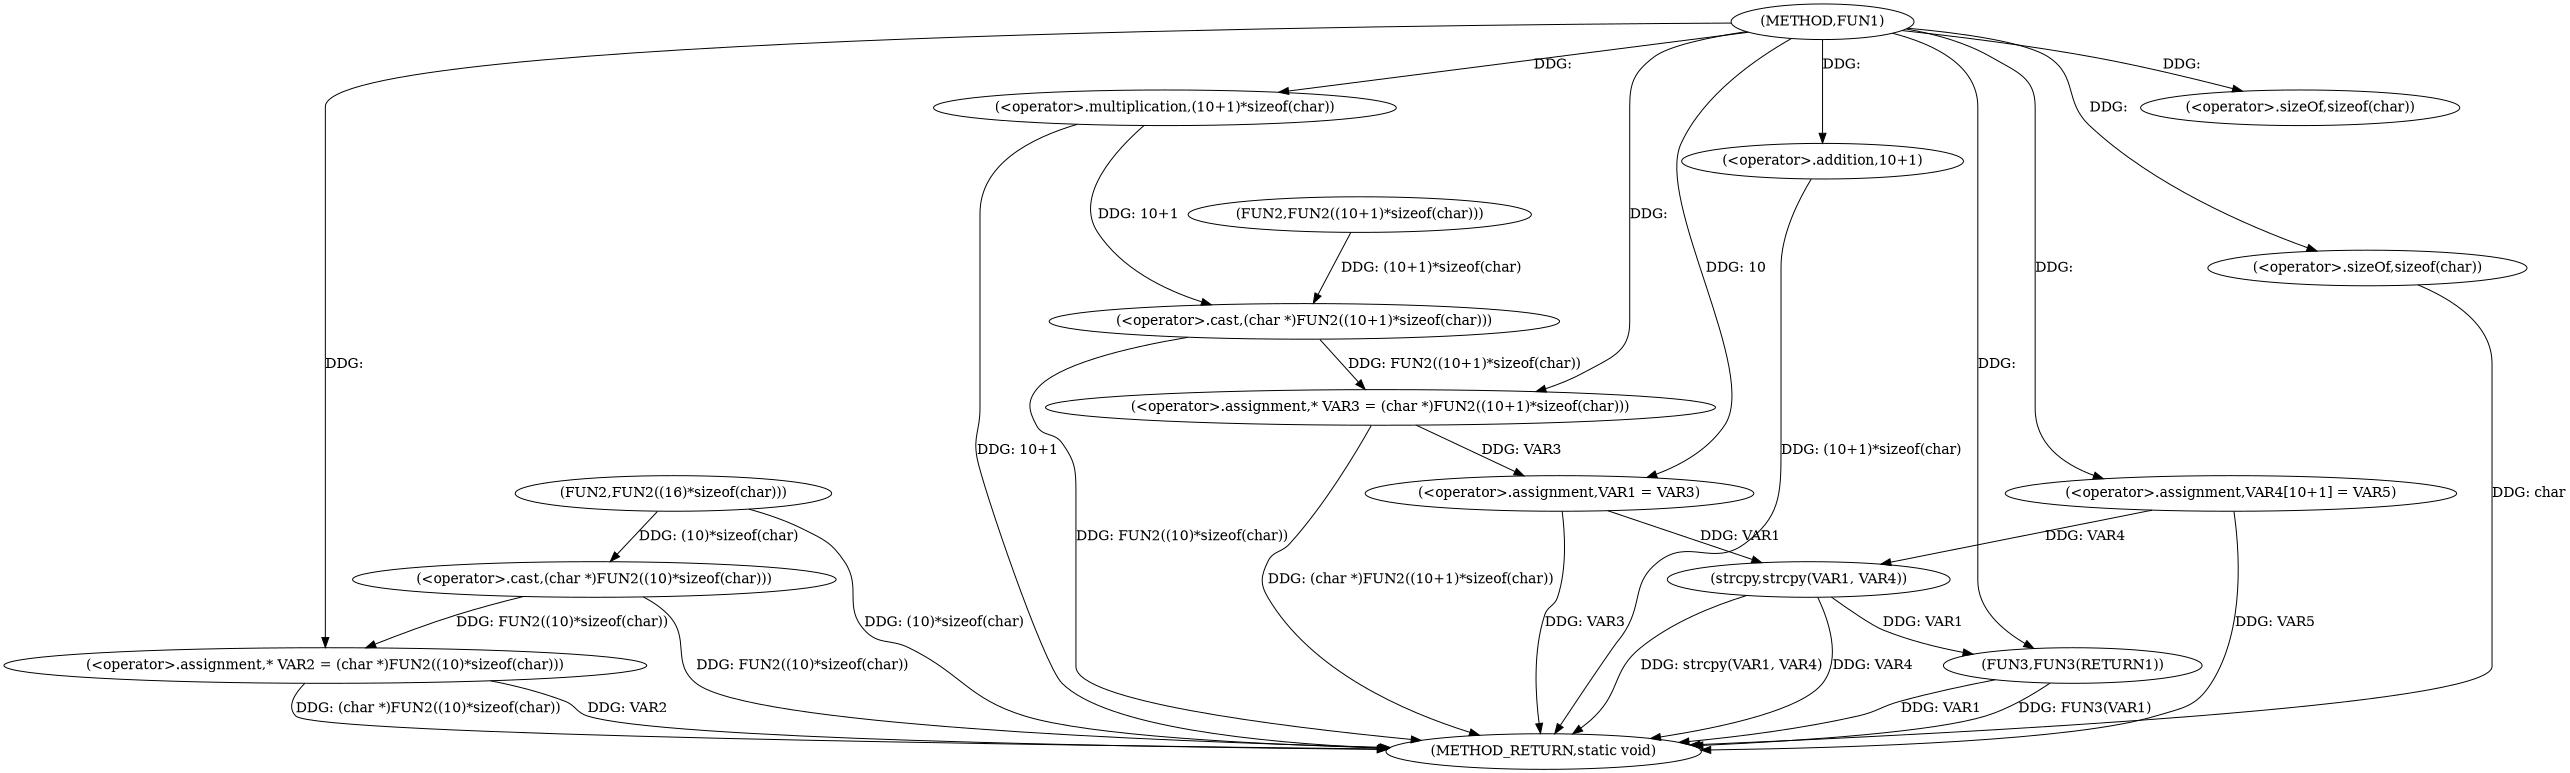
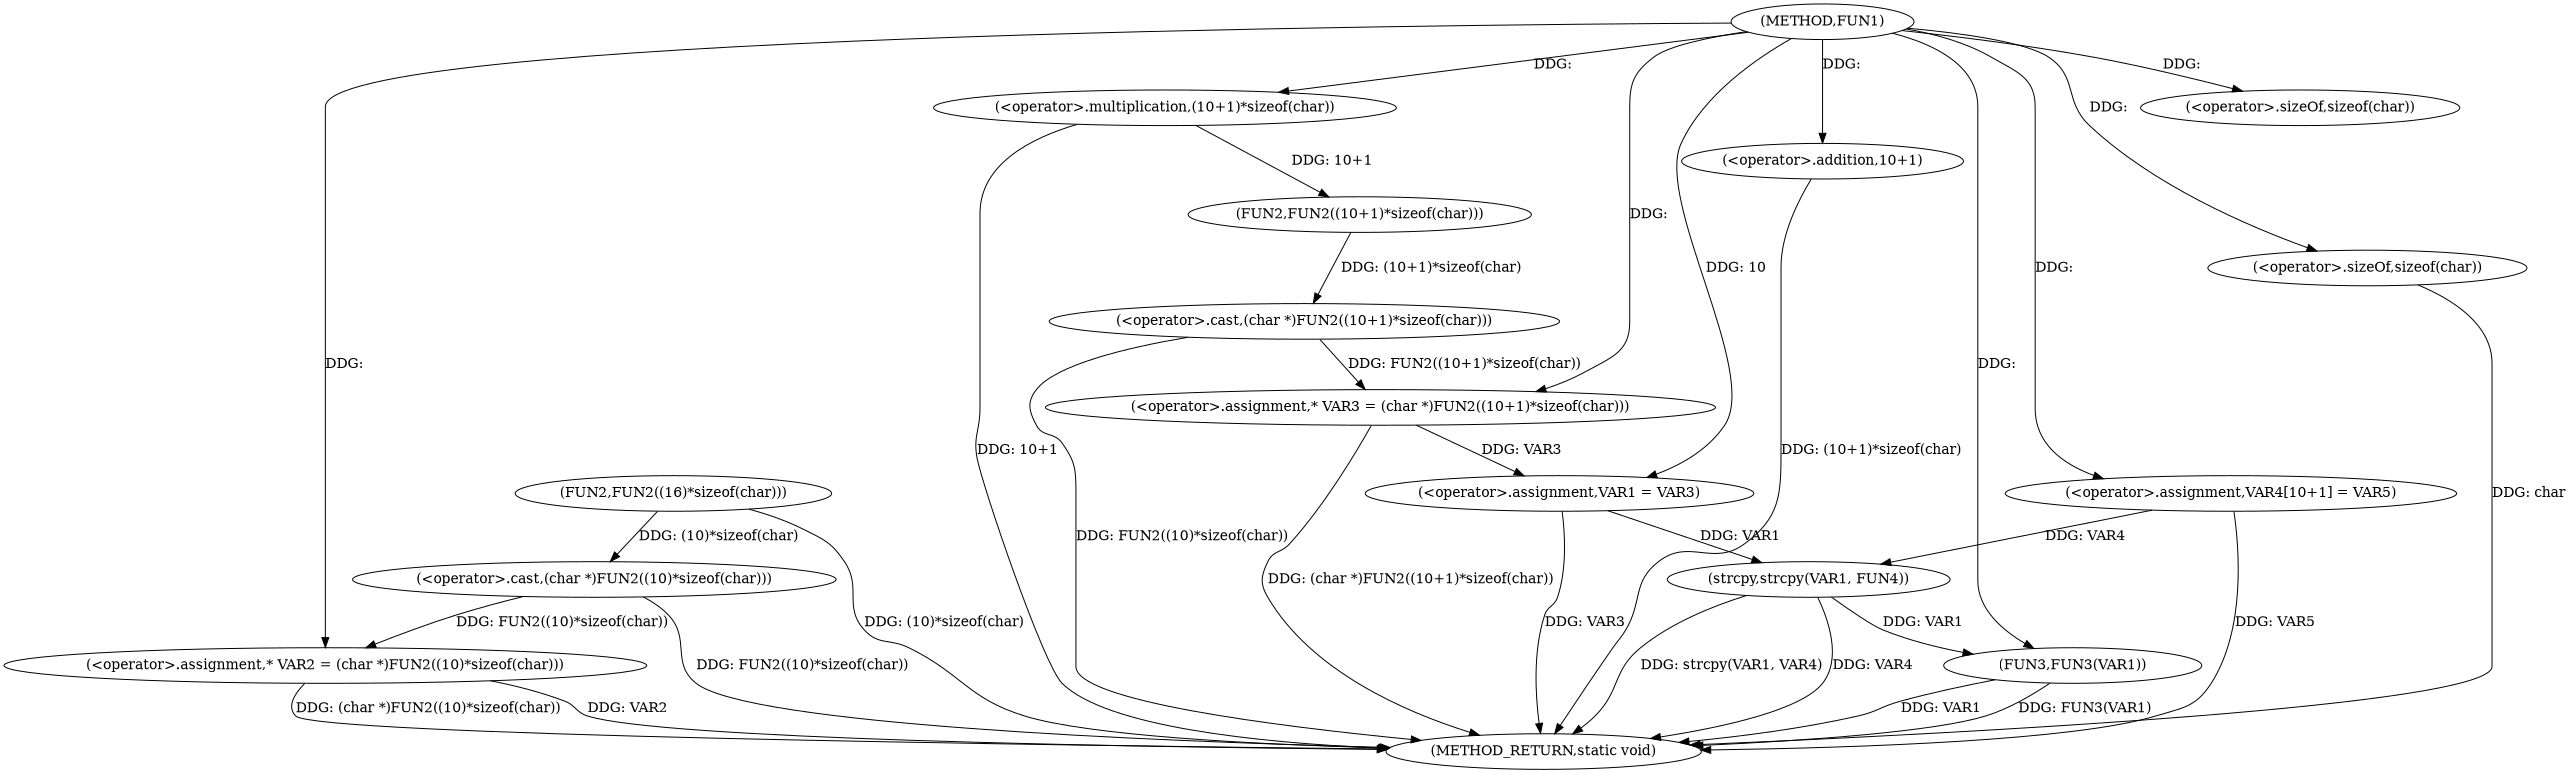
edge "(<operator>.multiplication,(10+1)*sizeof(char))" -> "(<operator>.cast,(char *)FUN2((10+1)*sizeof(char)))": now "(<operator>.multiplication,(10+1)*sizeof(char))" -> "(FUN2,FUN2((10+1)*sizeof(char)))"
node "(strcpy,strcpy(VAR1, VAR4))": label "(strcpy,strcpy(VAR1, VAR4))" -> "(strcpy,strcpy(VAR1, FUN4))"
node "(FUN3,FUN3(RETURN1))": label "(FUN3,FUN3(RETURN1))" -> "(FUN3,FUN3(VAR1))"
